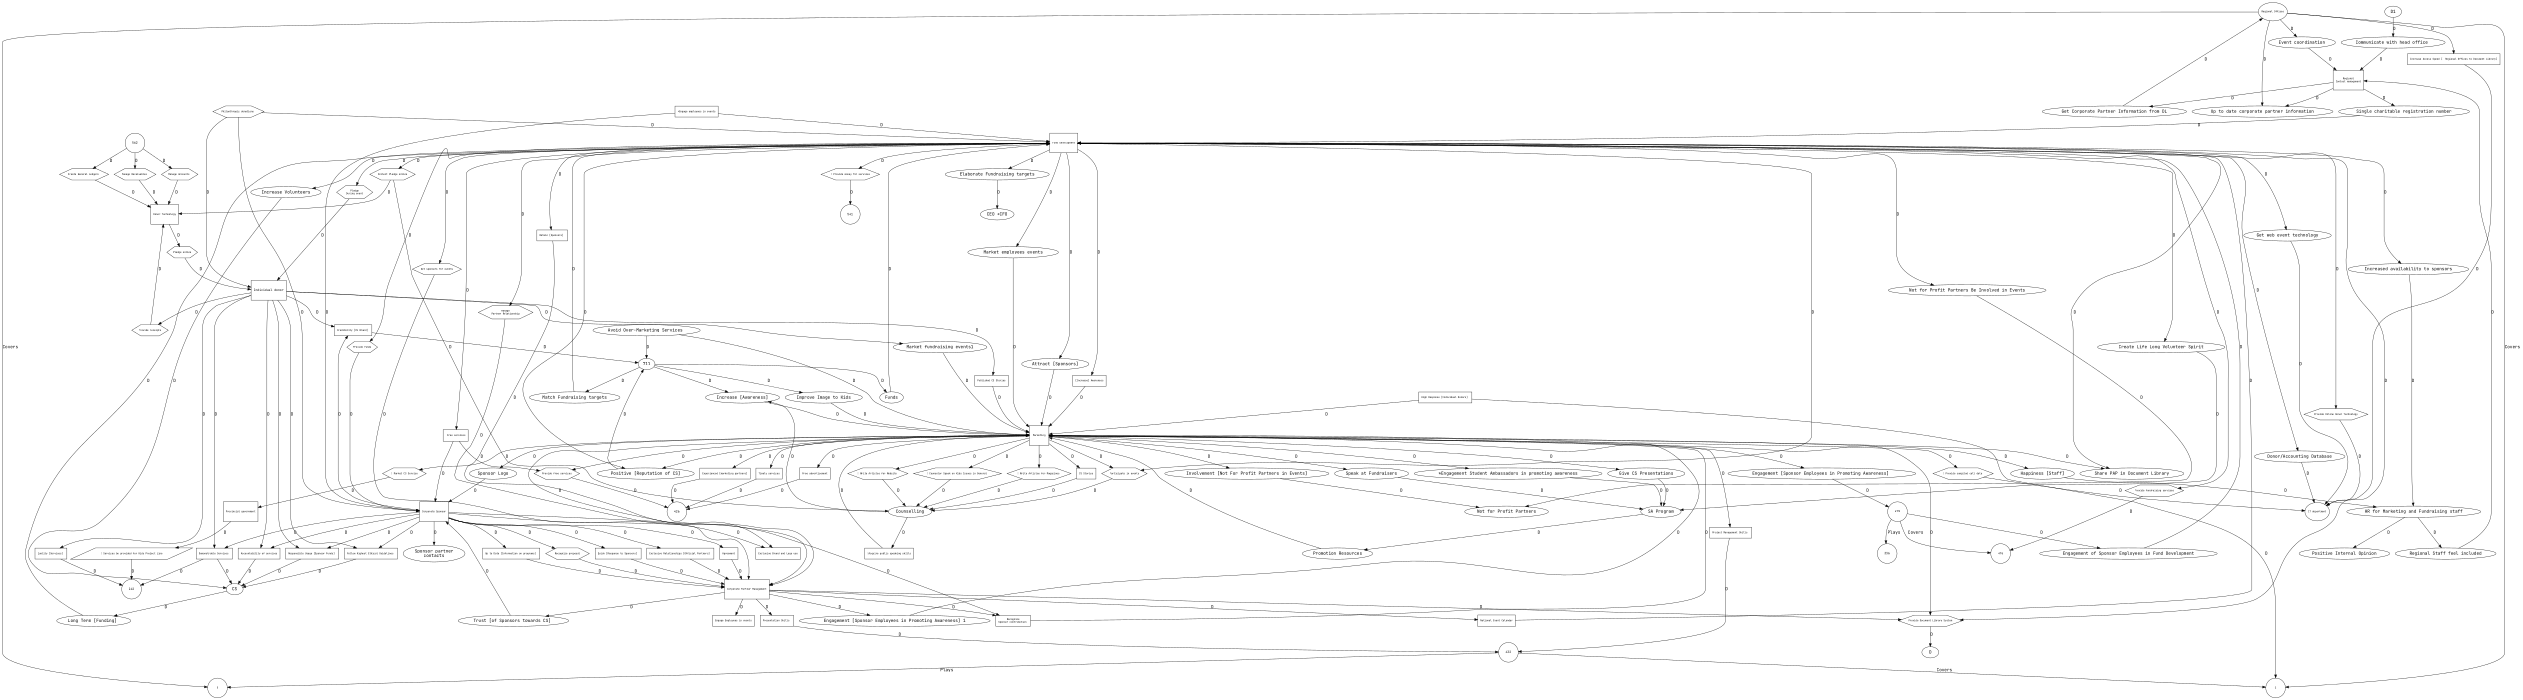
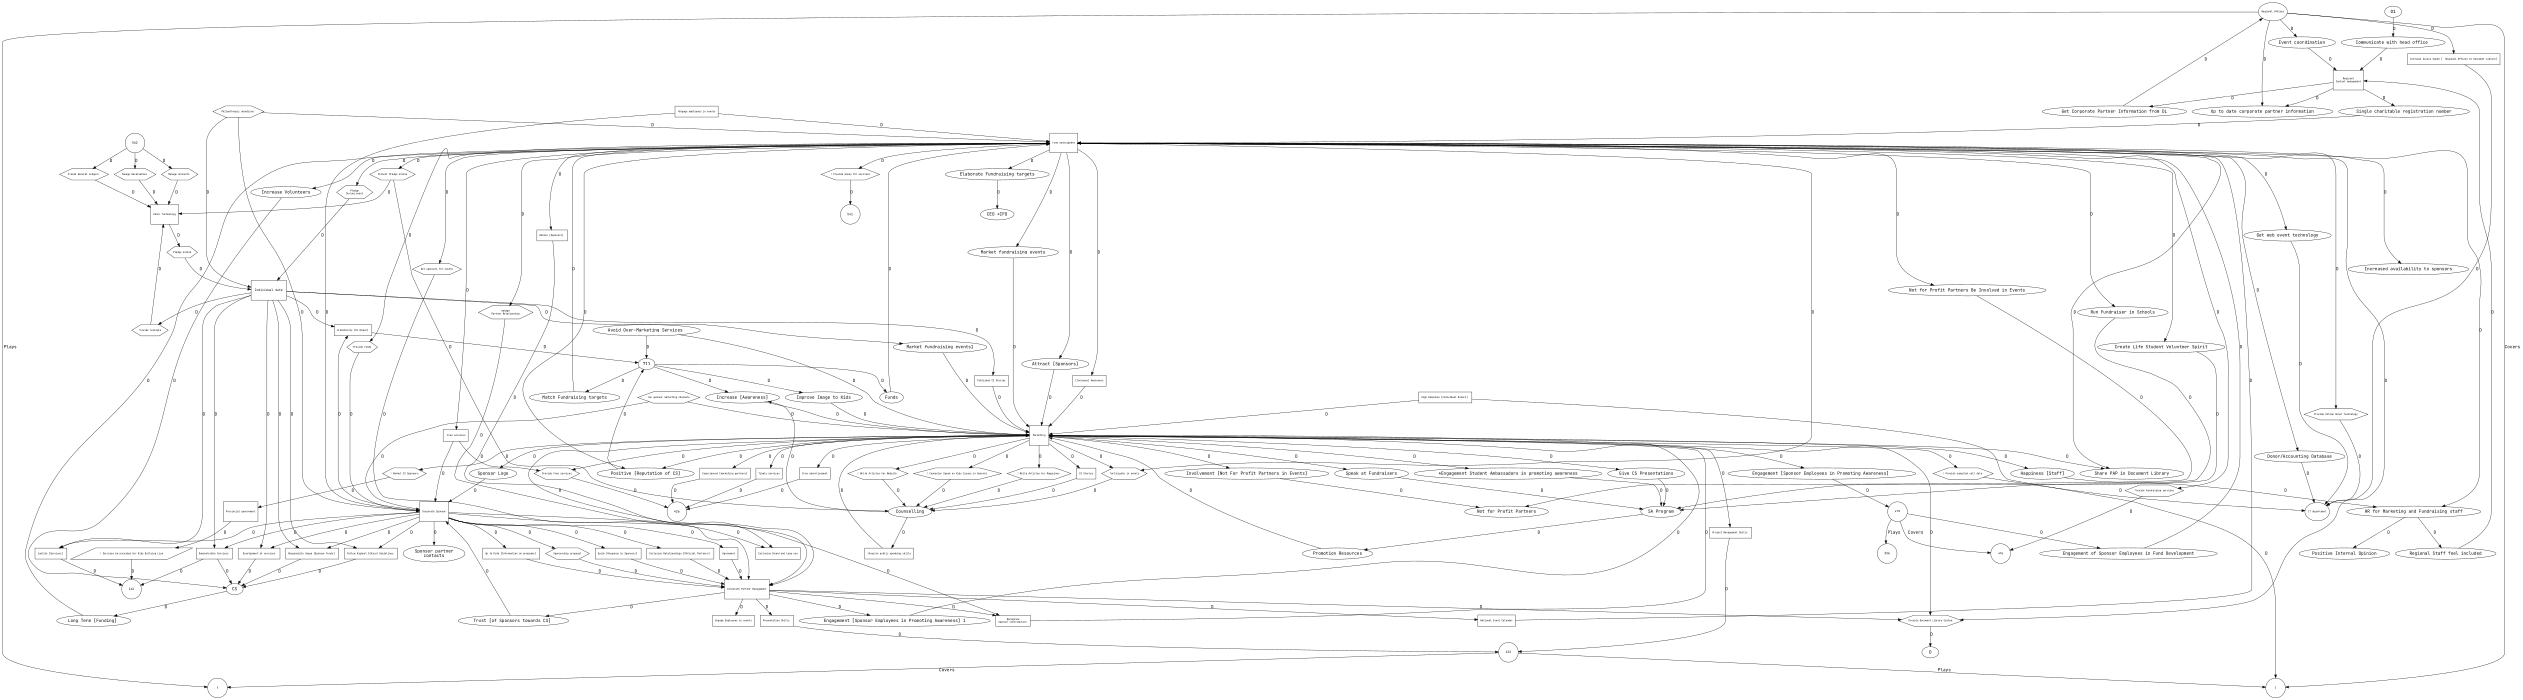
node "Market employees events": label "Market employees events" -> "Market fundraising events"
node "Individual donor": label "Individual donor" -> "Individual date"
node "Run Fundraiser in Schools": added
edge "Regional Offices" -> "5": label "Covers" -> "Plays"
node "Create Life Long Volunteer Spirit": label "Create Life Long Volunteer Spirit" -> "Create Life Student Volunteer Spirit"
edge "Increased availability to sponsors" -> "HR for Marketing and Fundraising staff": now "Fund Development" -> "HR for Marketing and Fundraising staff"
node "Use sponsor marketing channels": added
node "! Market CS Service": label "! Market CS Service" -> "! Market CS Sponsors"
edge "Corporate Sponsor" -> "Quality [Services]": added, label "D"
node "! Services be provided for Kids Project Line": label "! Services be provided for Kids Project Line" -> "! Services be provided for Kids Bullying Line"
node "Accountability of services": label "Accountability of services" -> "Development of services"
node "Recognize proposal": label "Recognize proposal" -> "Sponsorship proposal"
edge "432" -> "5": label "Plays" -> "Covers"
edge "432" -> "2": label "Covers" -> "Plays"
